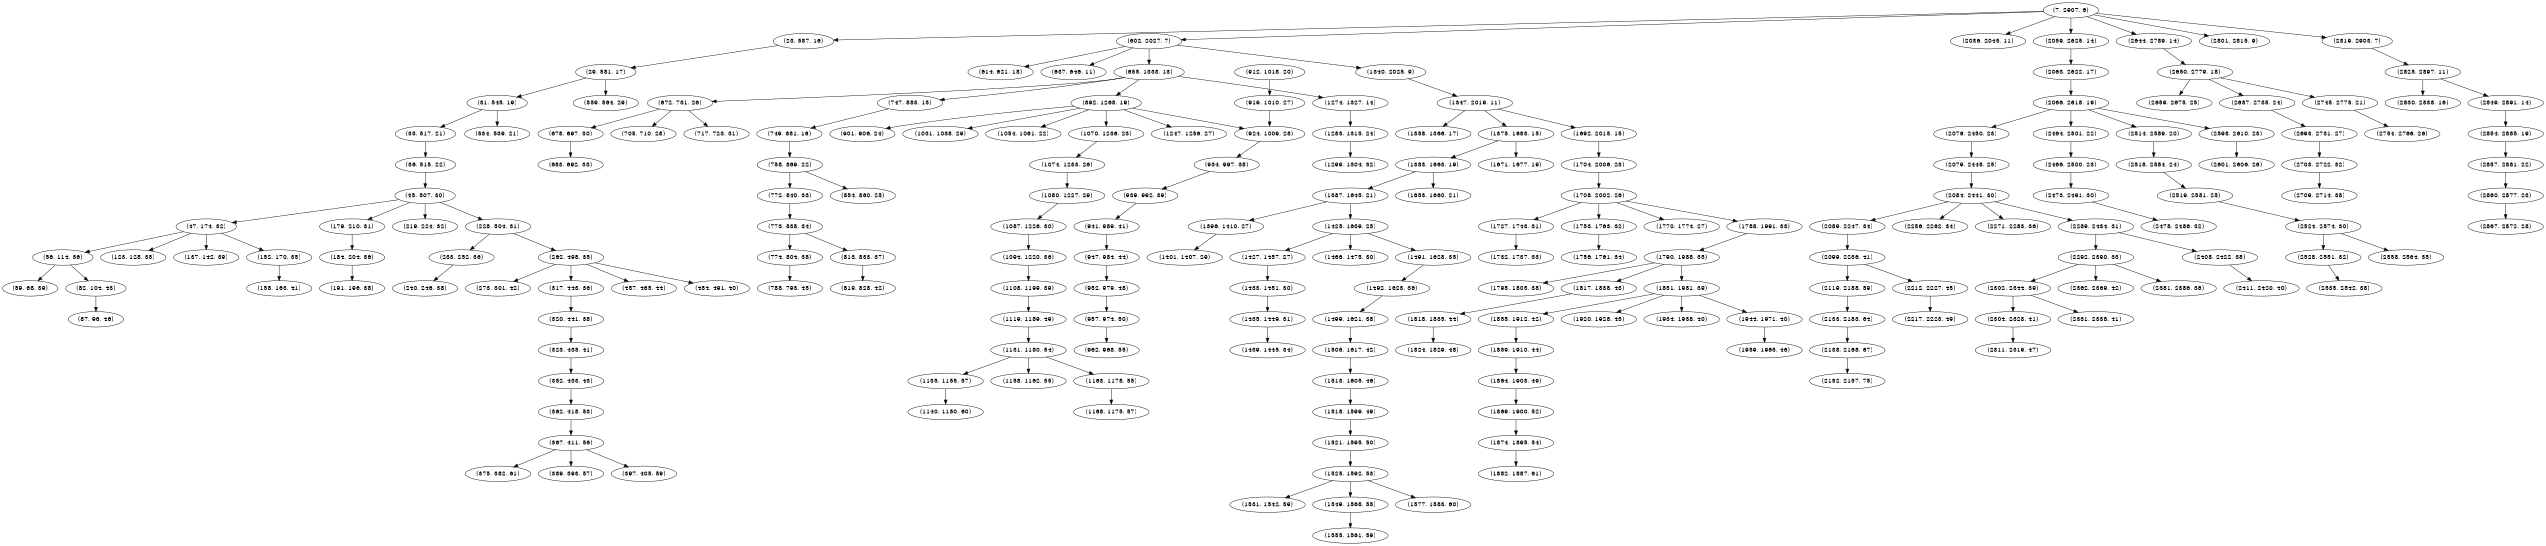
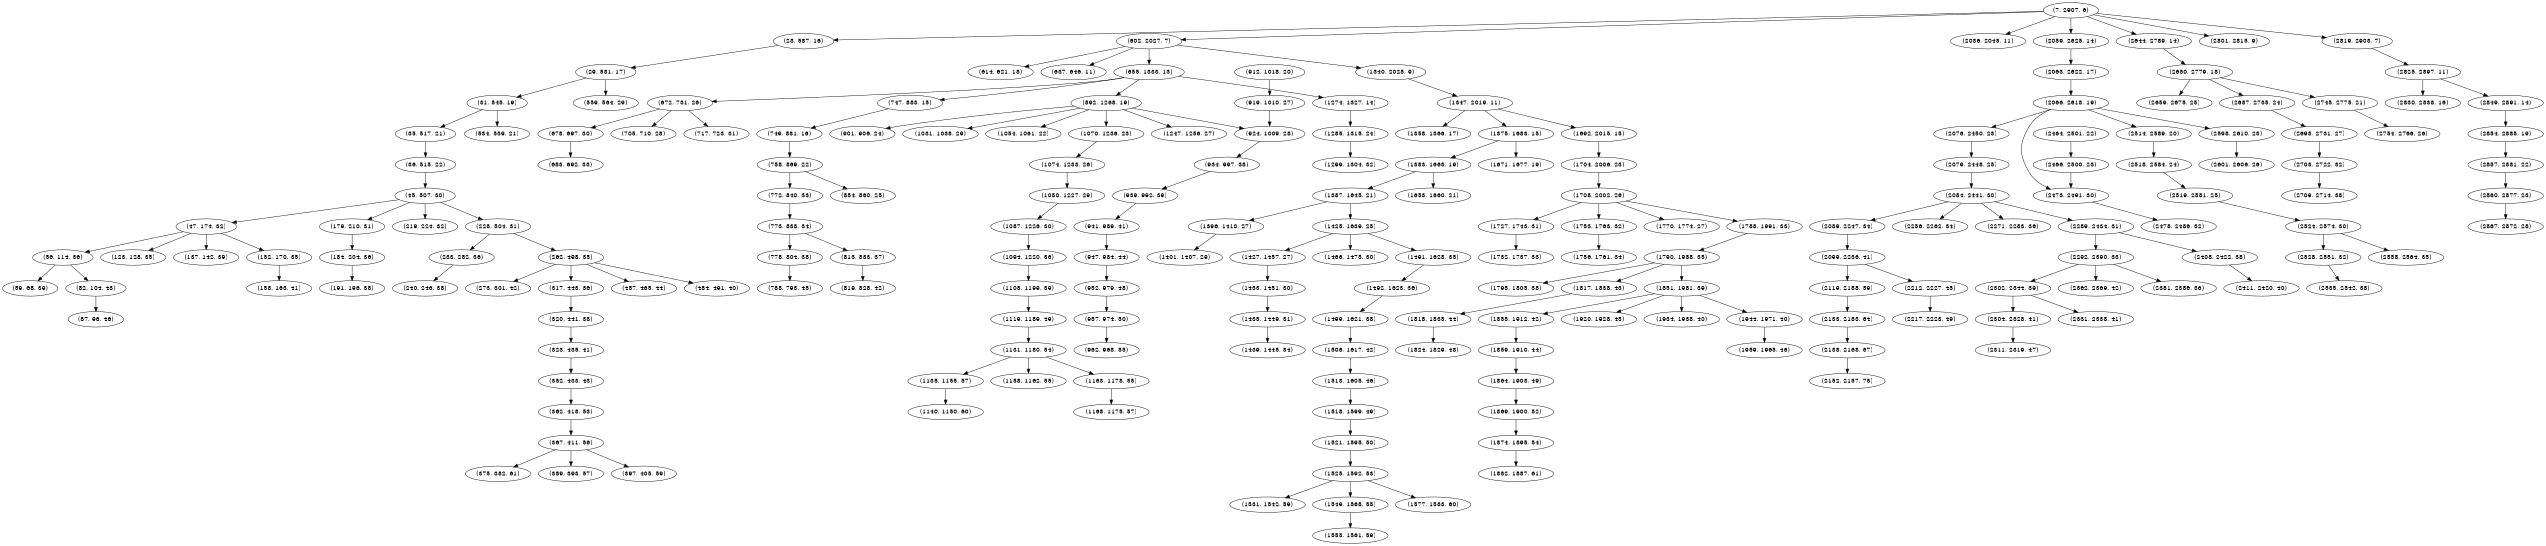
edge "(2066, 2618, 19)" -> "(2464, 2501, 22)": now "(2066, 2618, 19)" -> "(2473, 2491, 30)"
node "(774, 804, 38)": label "(774, 804, 38)" -> "(778, 804, 38)"
